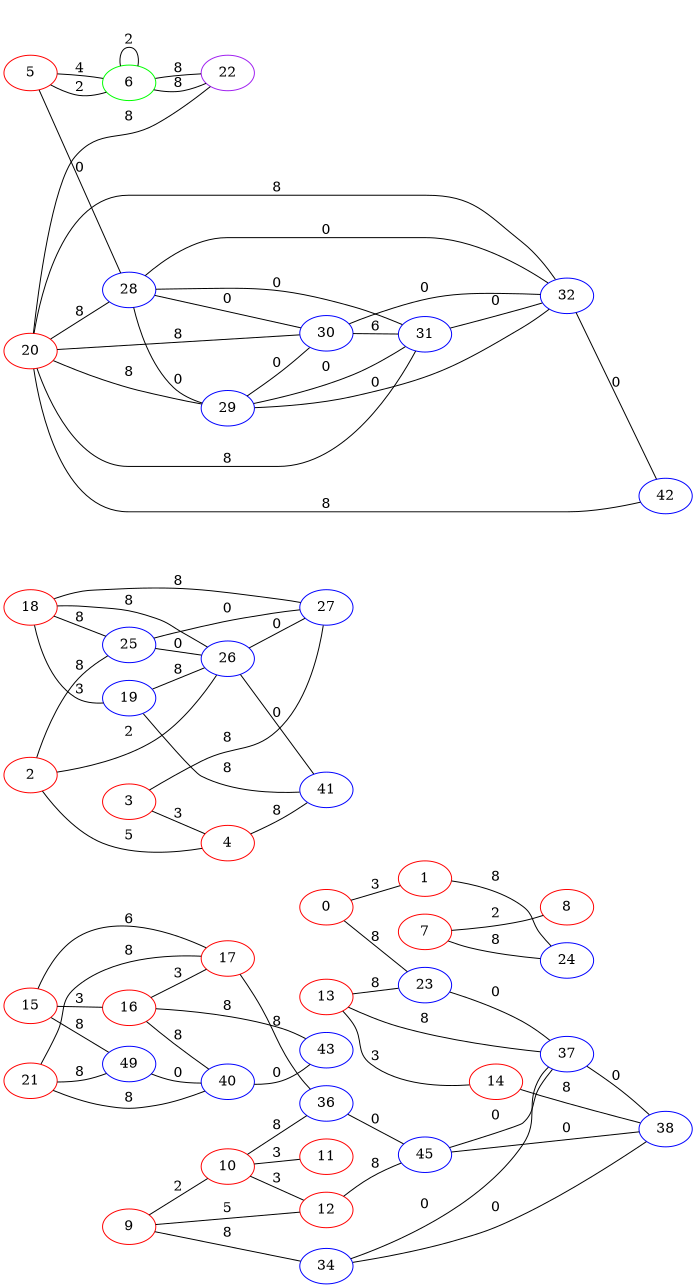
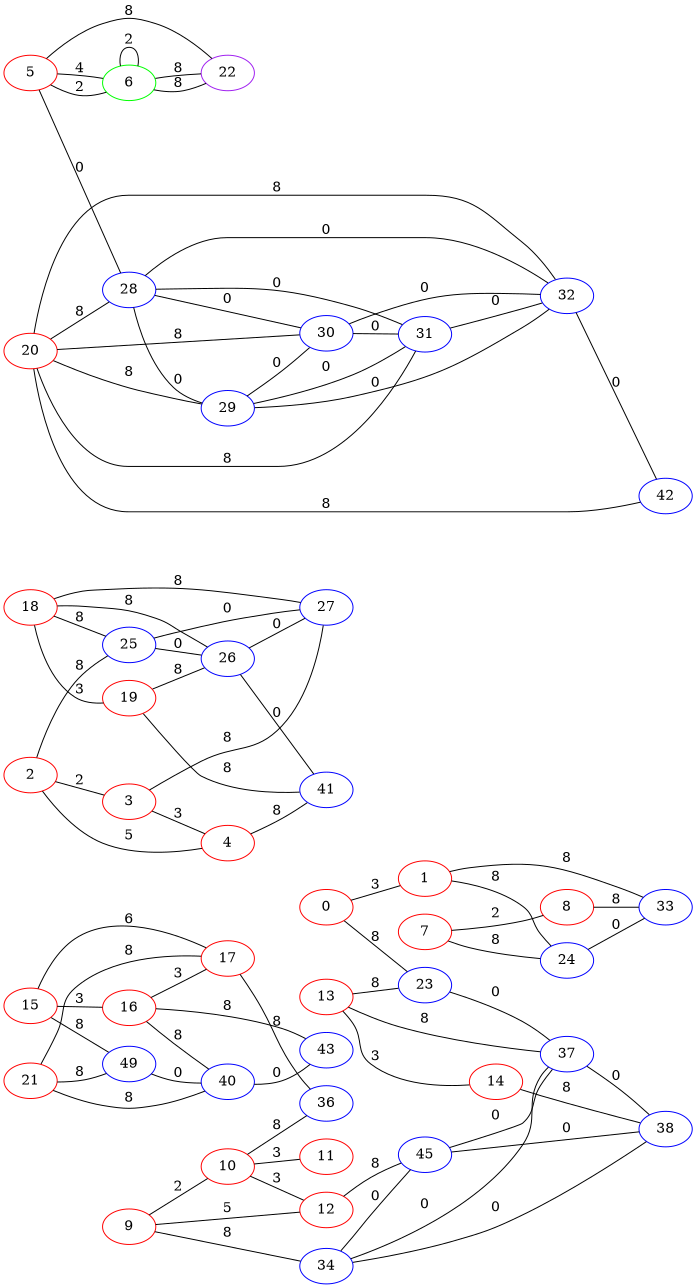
edge "22" -- "20": now "22" -- "5"
edge "30" -- "31": label "6" -> "0"
node "19": color blue -> red
edge "26" -- "2": now "3" -- "2"
node "33": added
edge "36" -- "45": now "34" -- "45"
